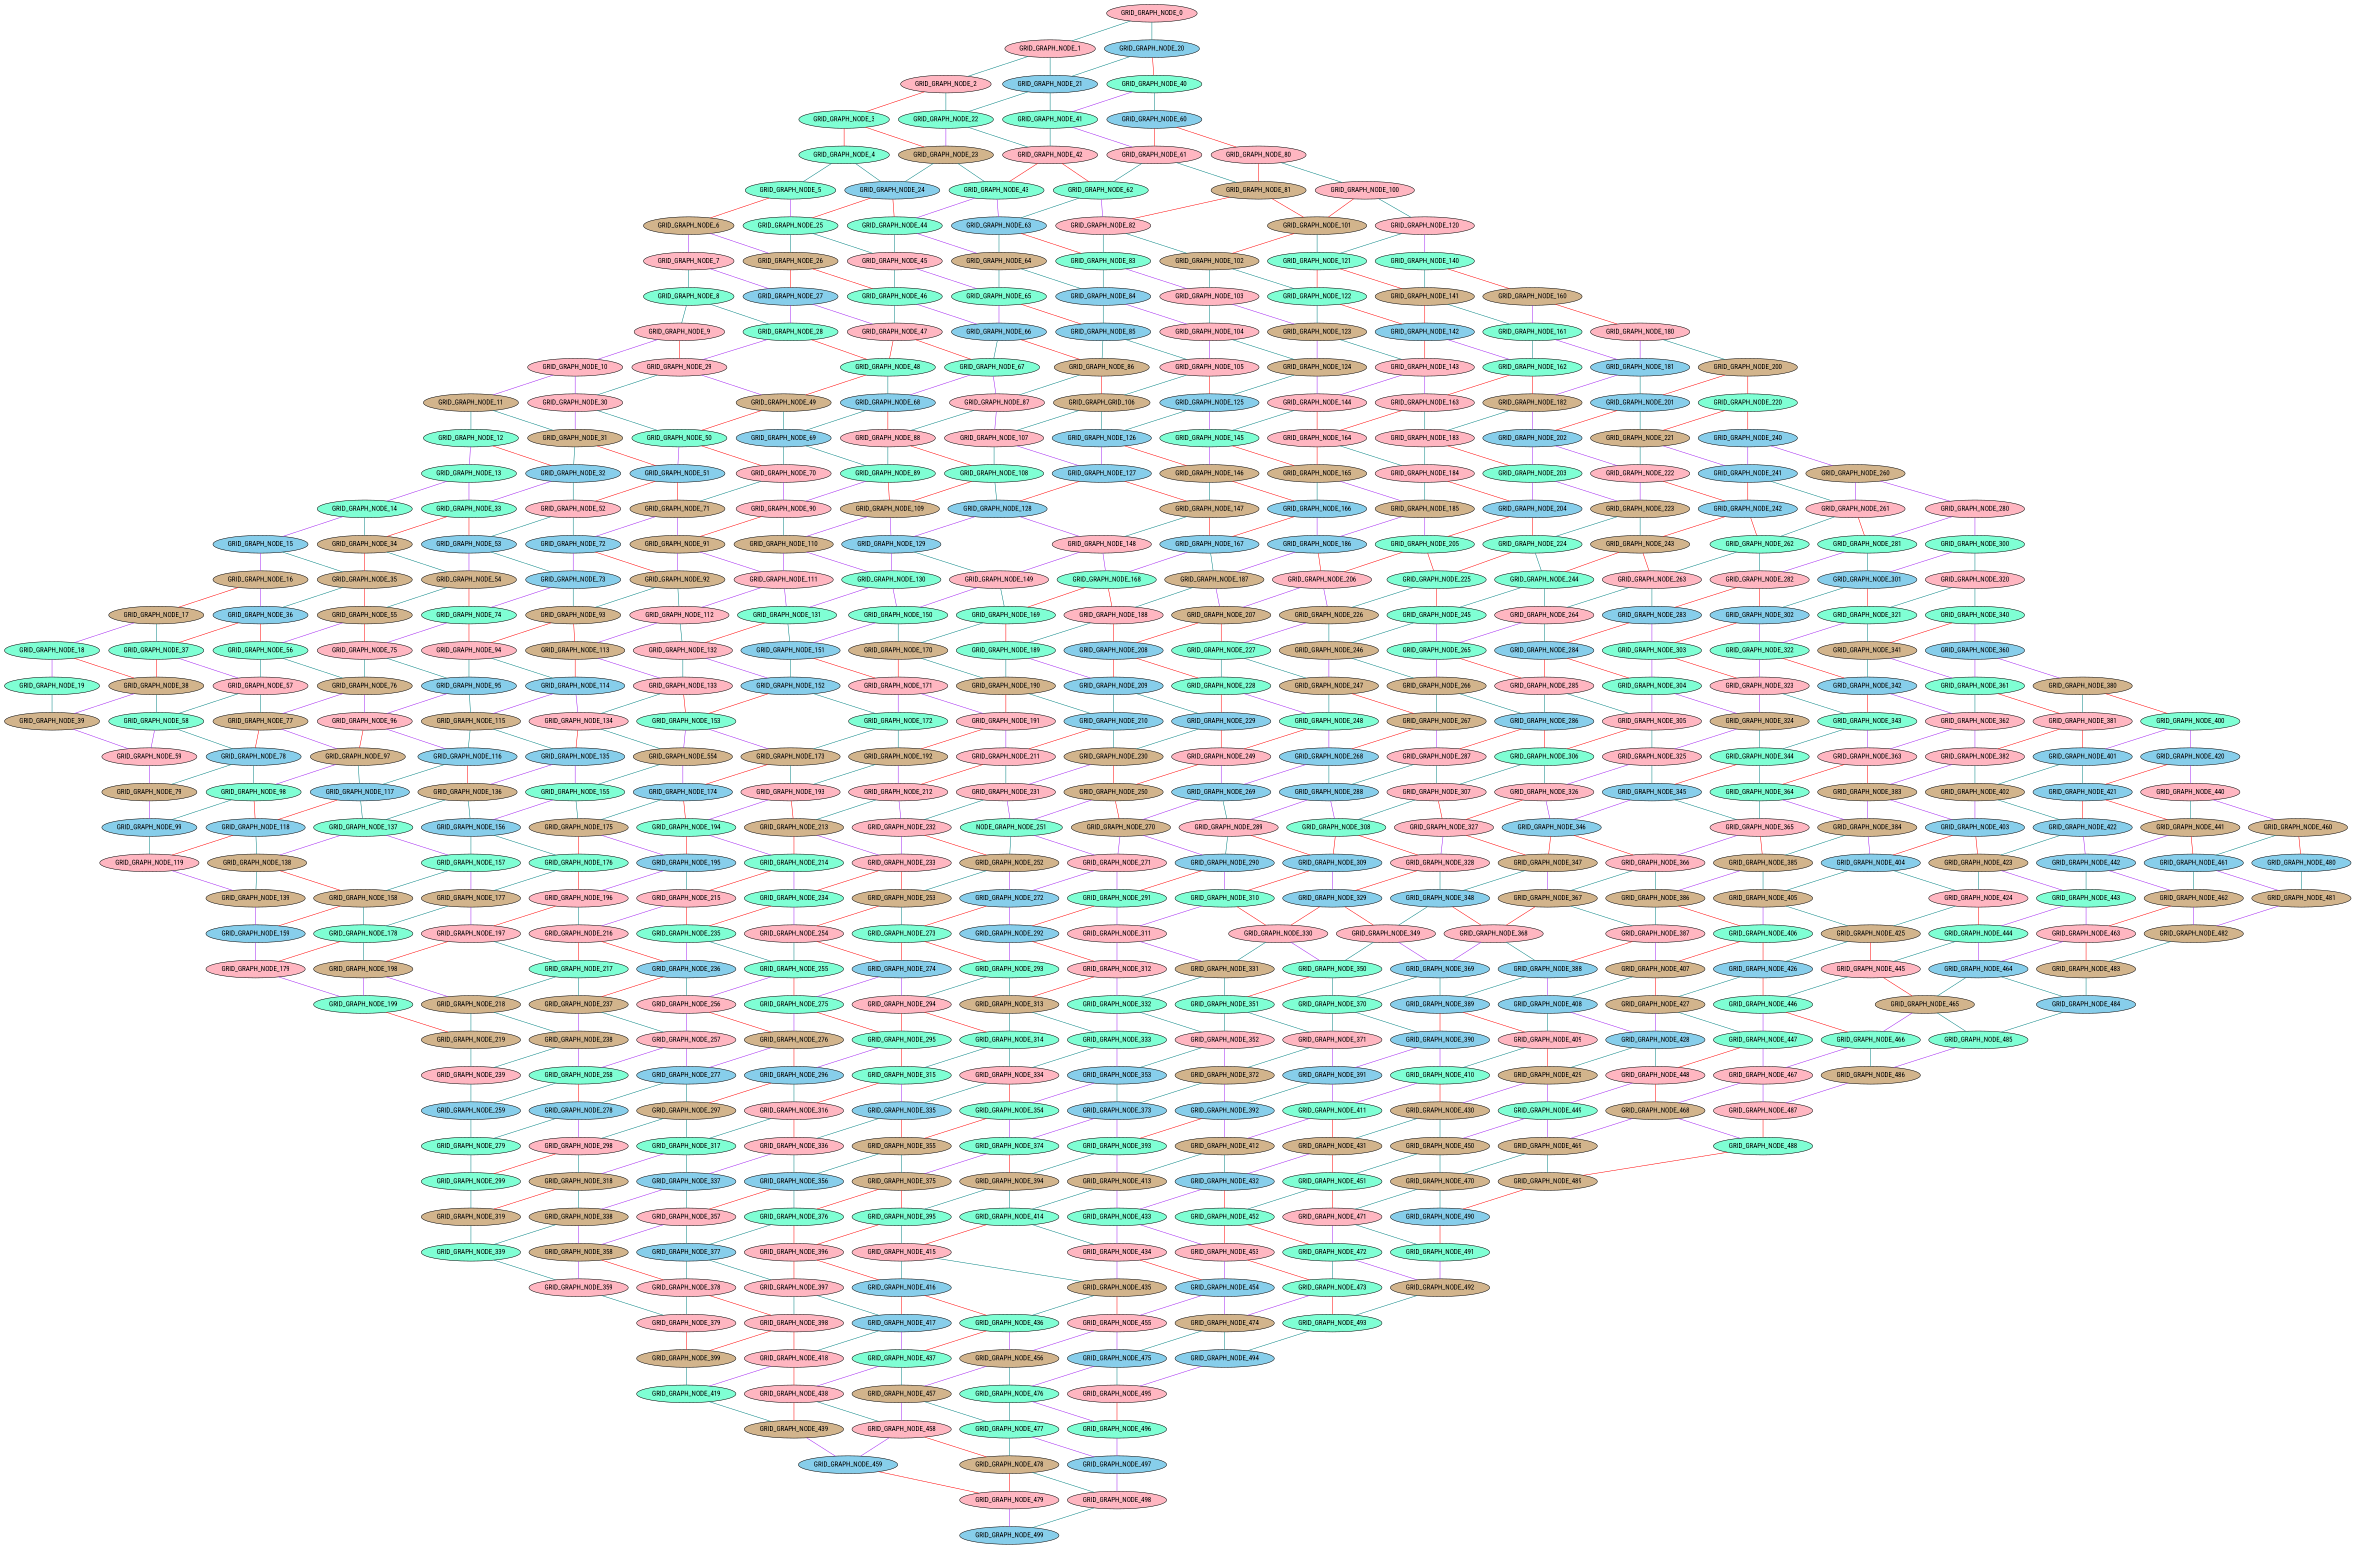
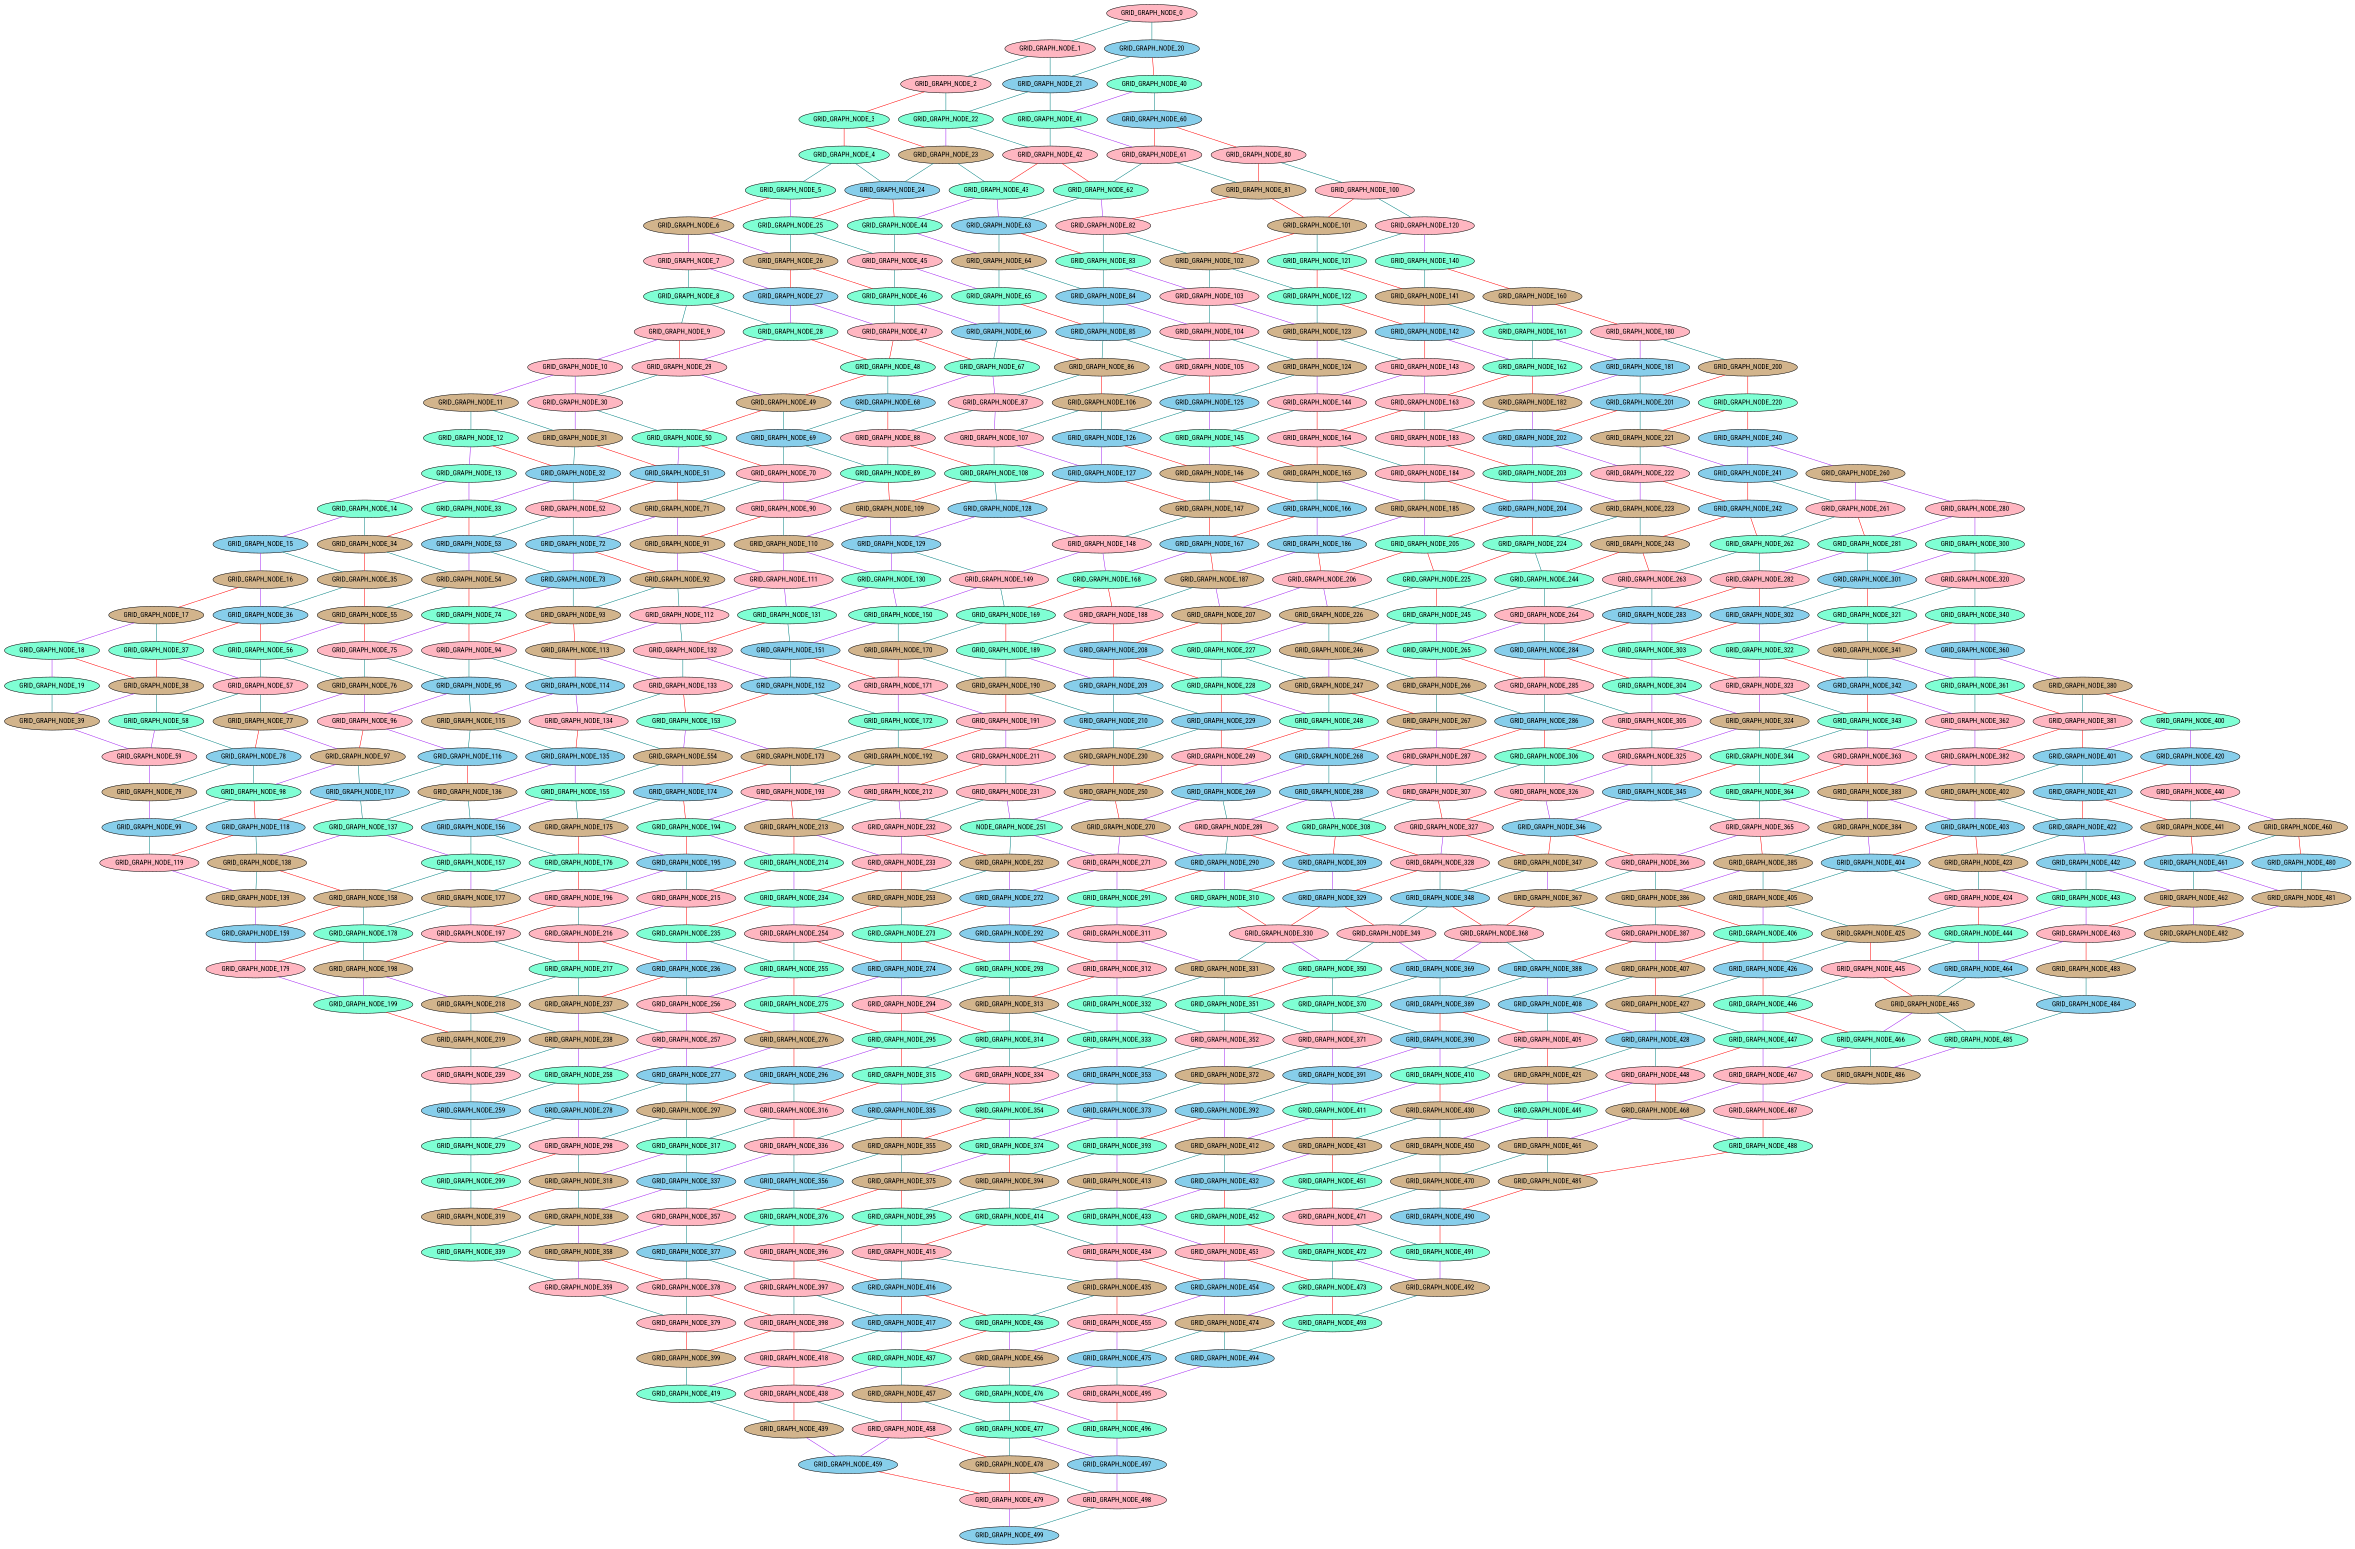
node "GRID_GRAPH_GRID_106": label "GRID_GRAPH_GRID_106" -> "GRID_GRAPH_NODE_106"
edge "GRID_GRAPH_NODE_167" -- "GRID_GRAPH_NODE_187": color teal -> red
